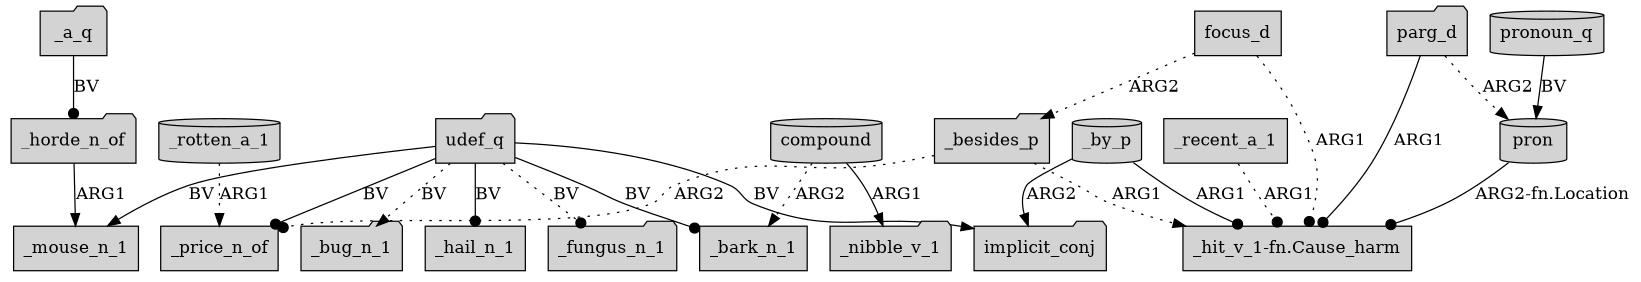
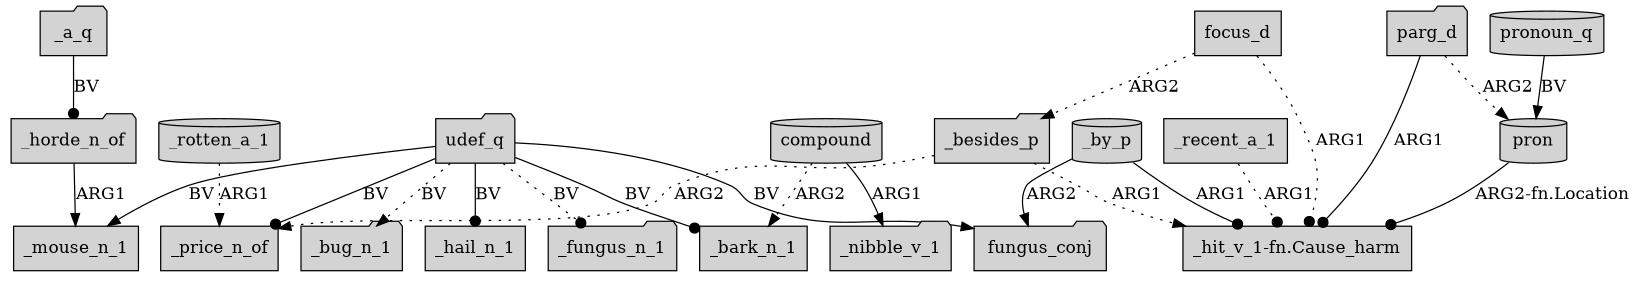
edge "_besides_p" -> "_price_n_of": arrowhead dot -> normal
node "implicit_conj": label "implicit_conj" -> "fungus_conj"
